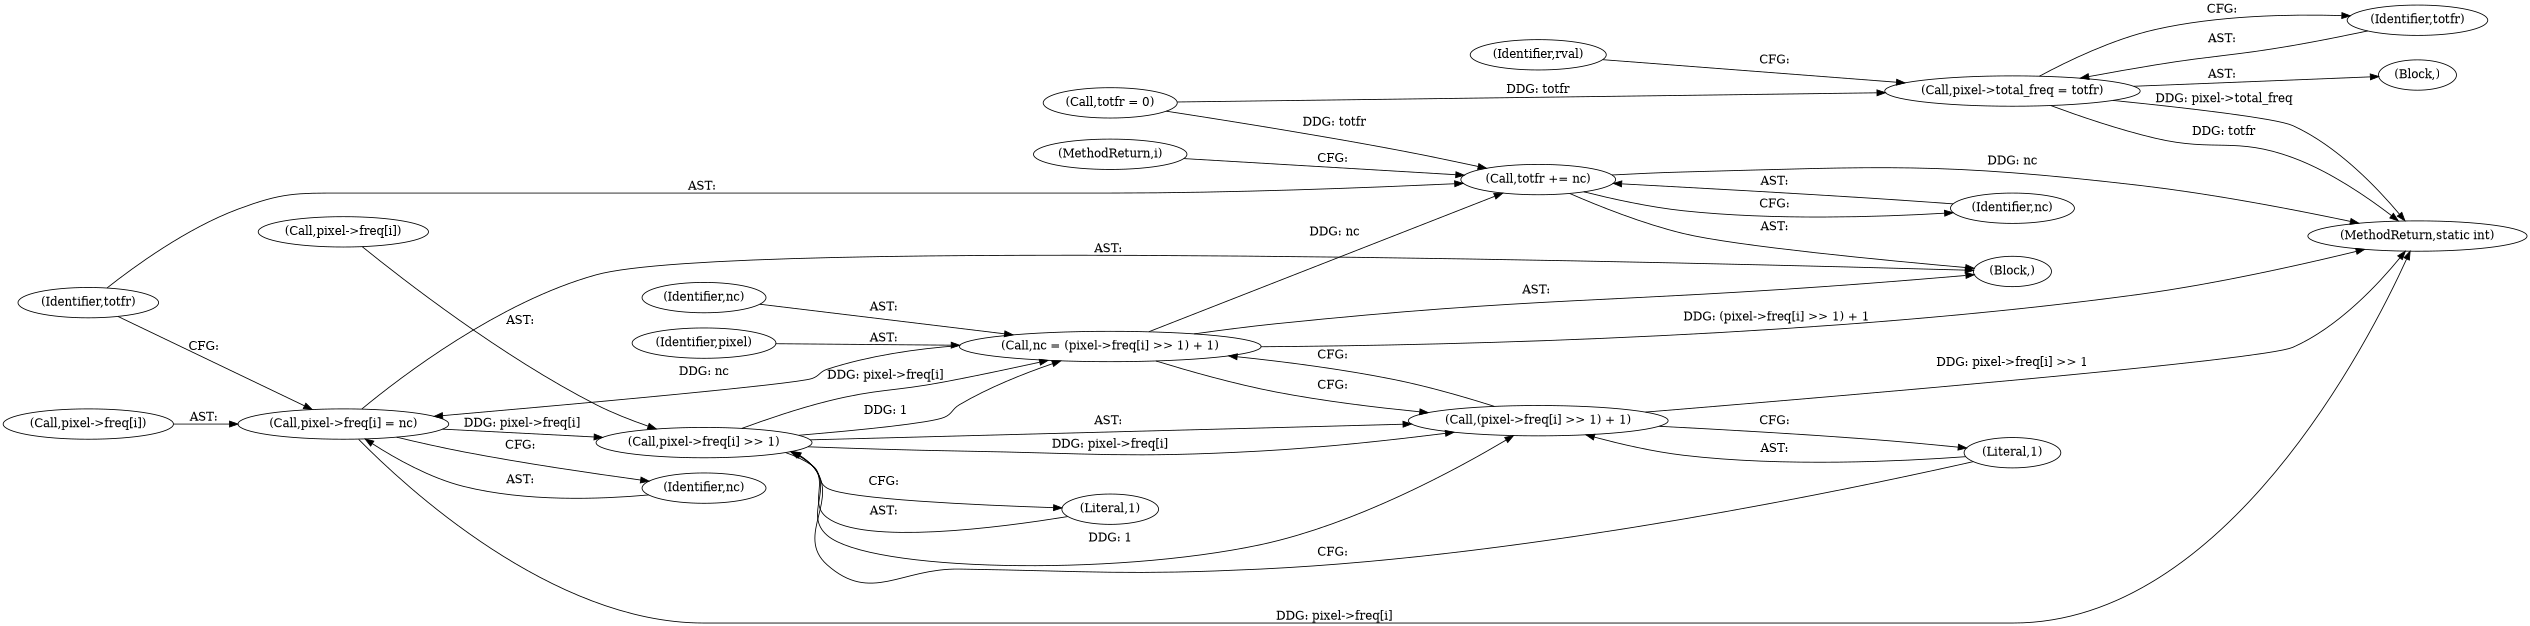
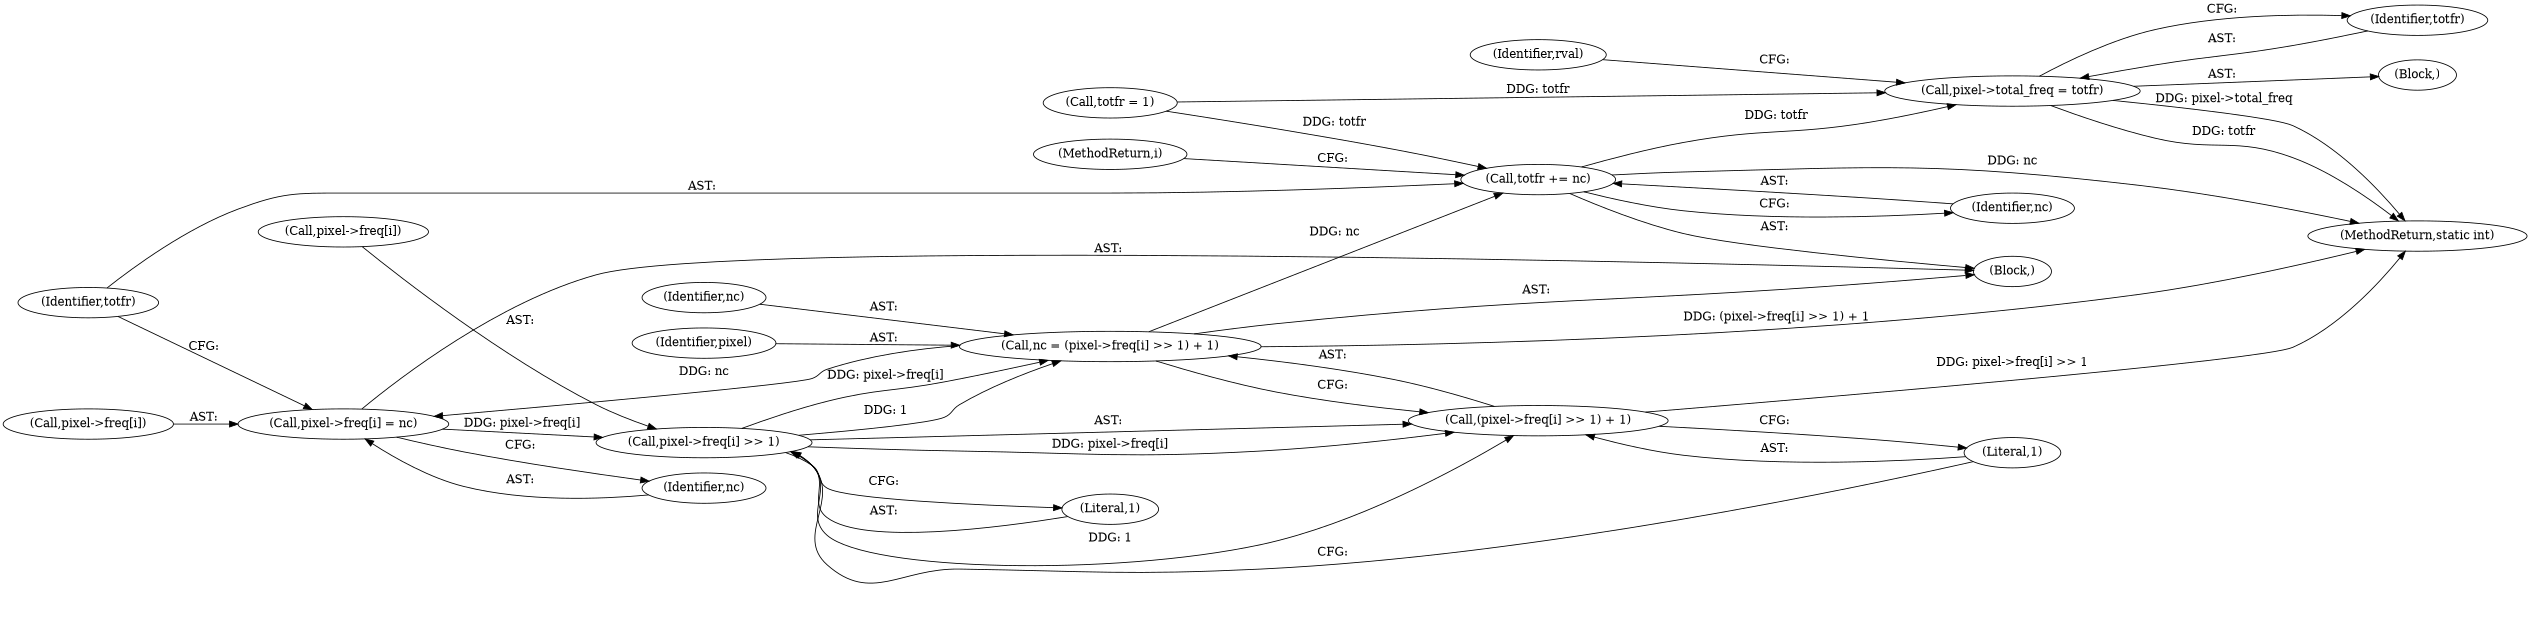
node "(Call,totfr = 0)": label "(Call,totfr = 0)" -> "(Call,totfr = 1)"
edge "(Call,totfr += nc)" -> "(Call,pixel->total_freq = totfr)": added, label "DDG: totfr"
edge "(Call,(pixel->freq[i] >> 1) + 1)" -> "(Call,nc = (pixel->freq[i] >> 1) + 1)": label "CFG: " -> "AST: "
edge "(Call,pixel->freq[i] = nc)" -> "(MethodReturn,static int)": removed, label "DDG: pixel->freq[i]"
